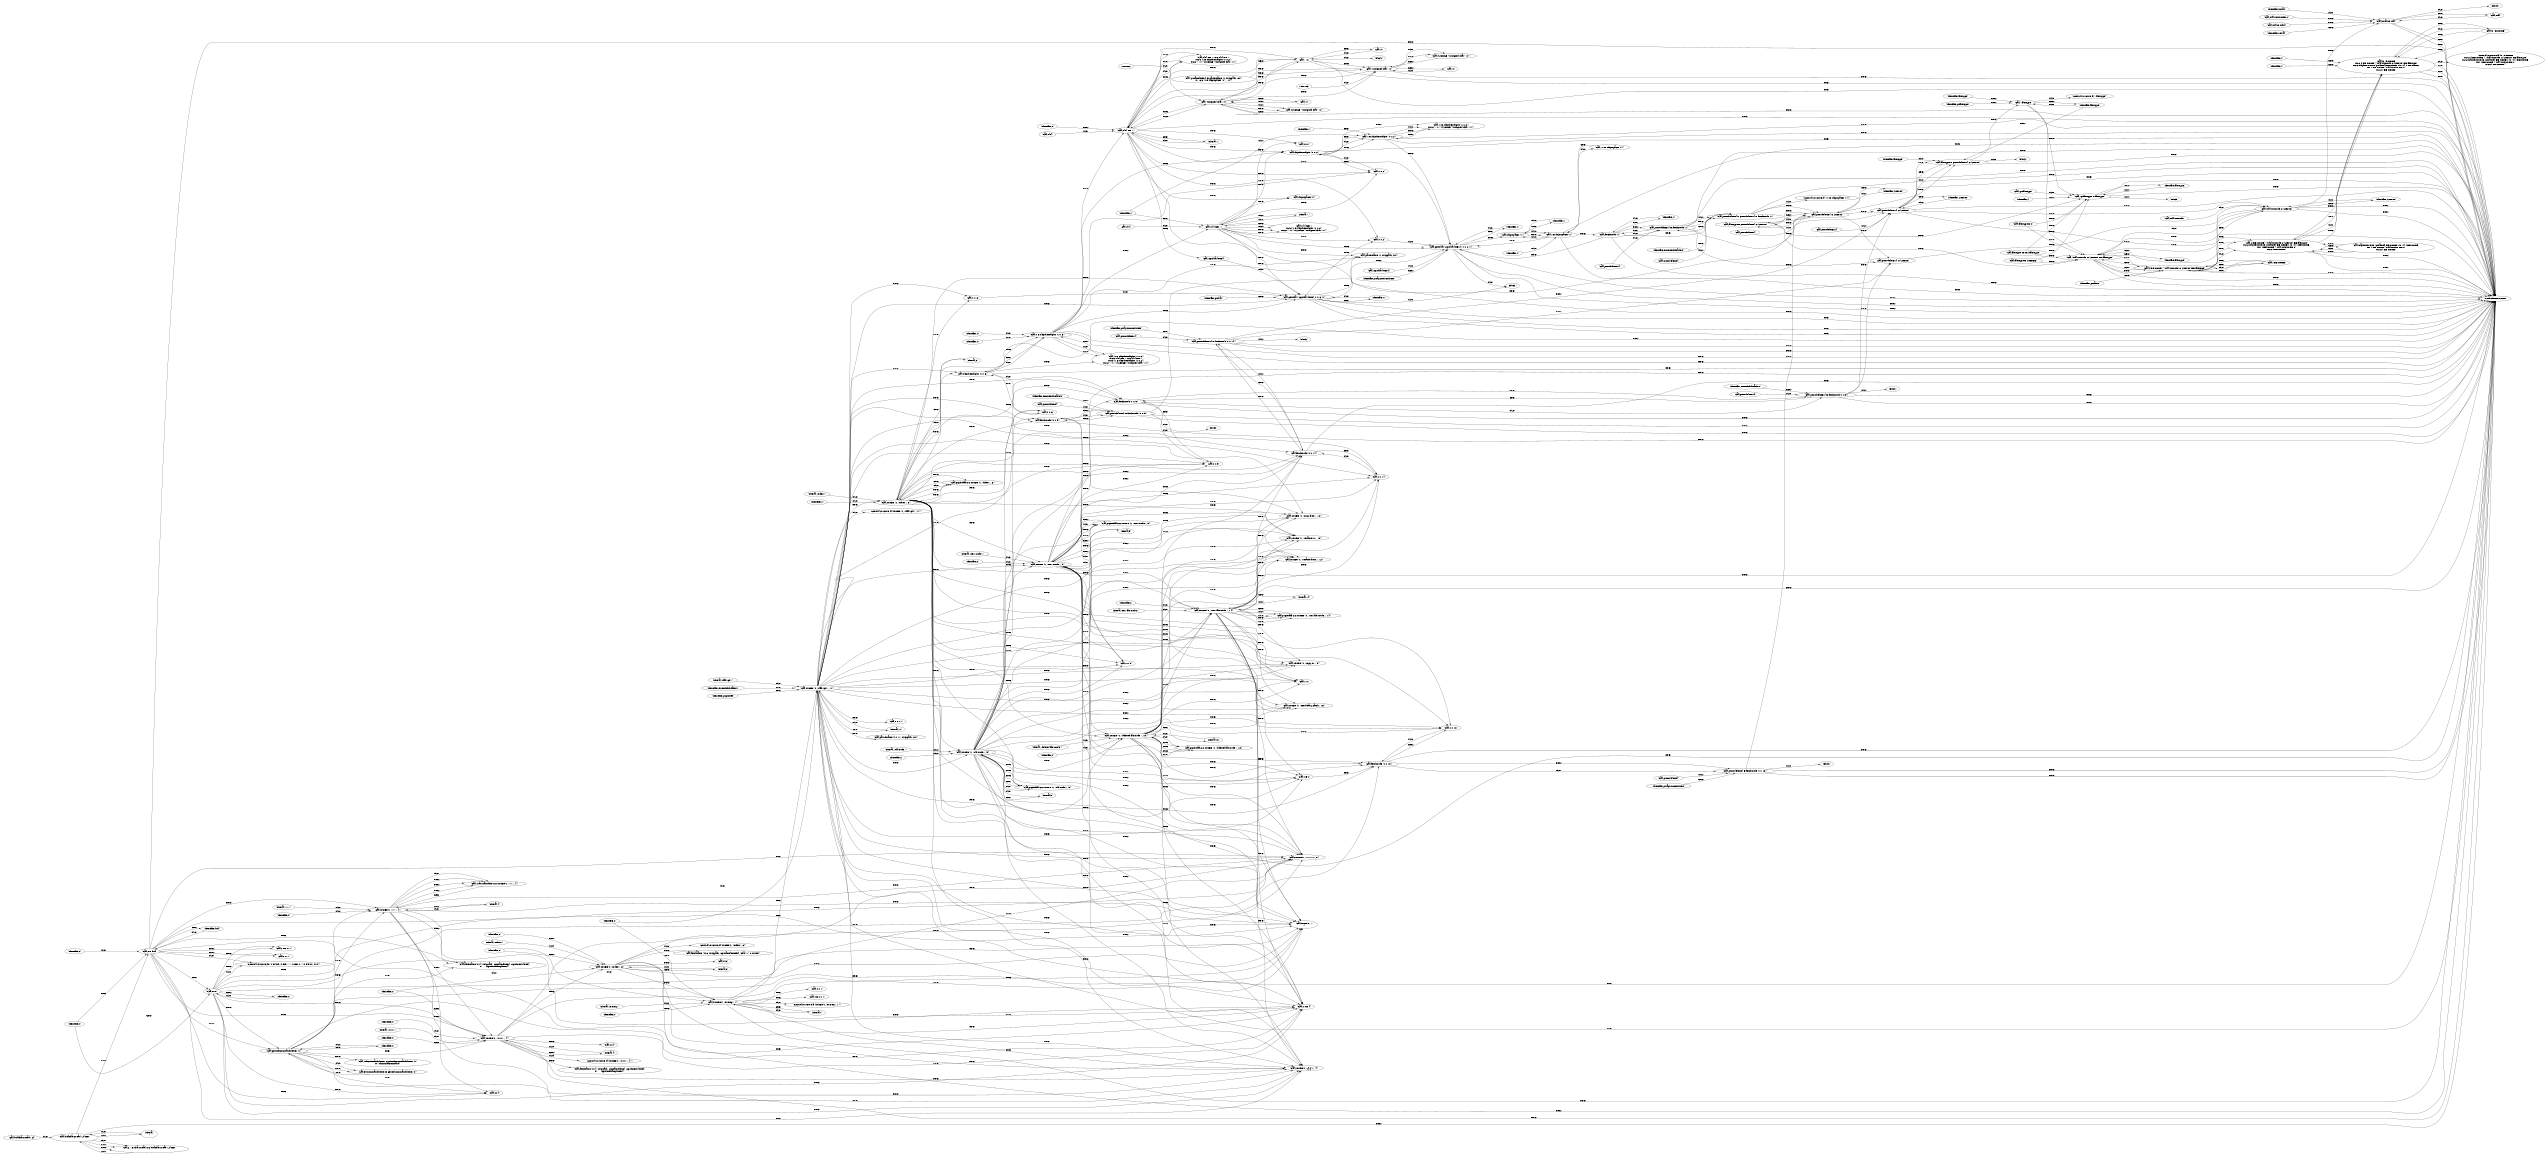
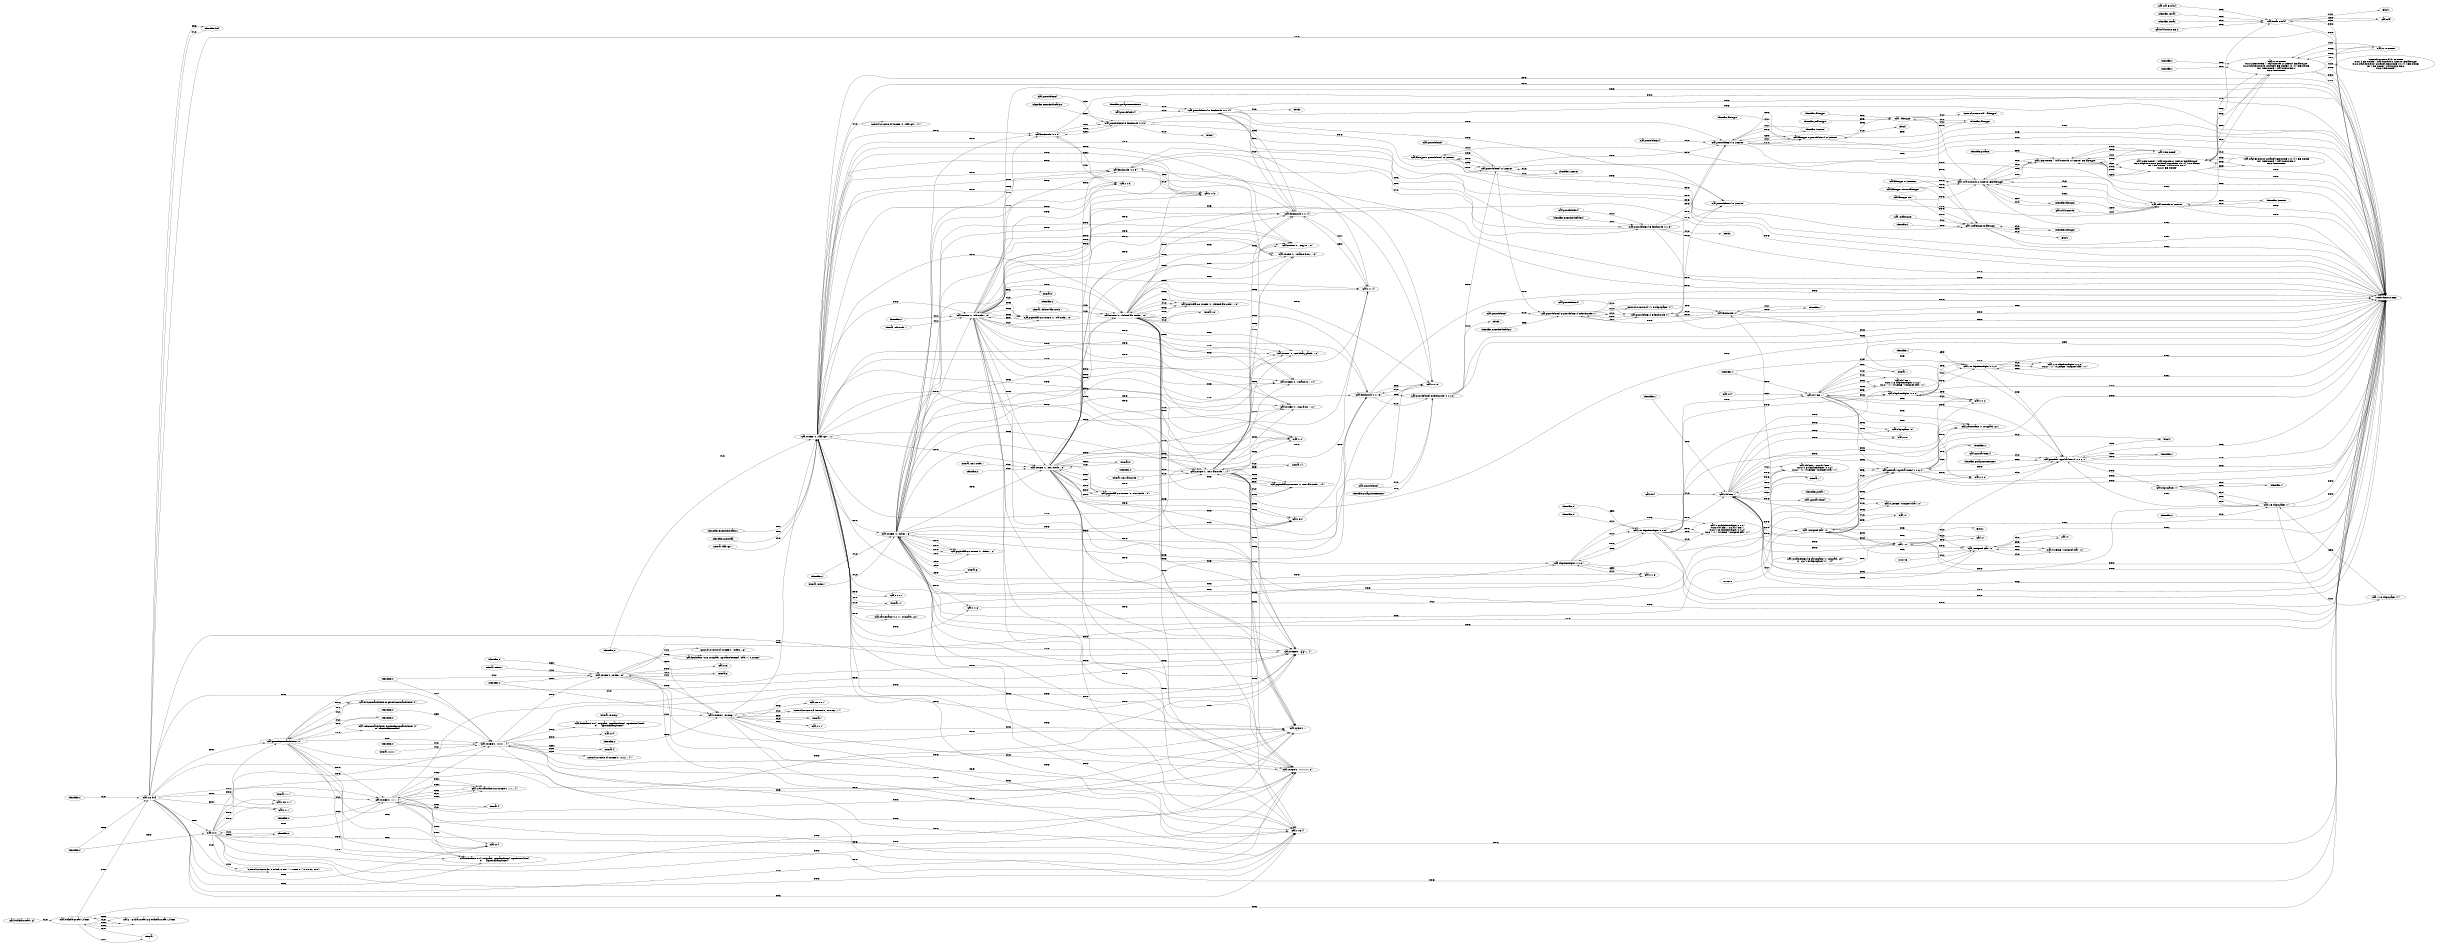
edge "(Call,p_mode[OLD] = p_mode[NEW] = fetchmode (v))" -> "(Call,p_mode[OLD] & S_IFMT)": reversed
edge "(Call,u[1] == '.')" -> "(MethodReturn,RET)": label "DDG: " -> "CFG: "
